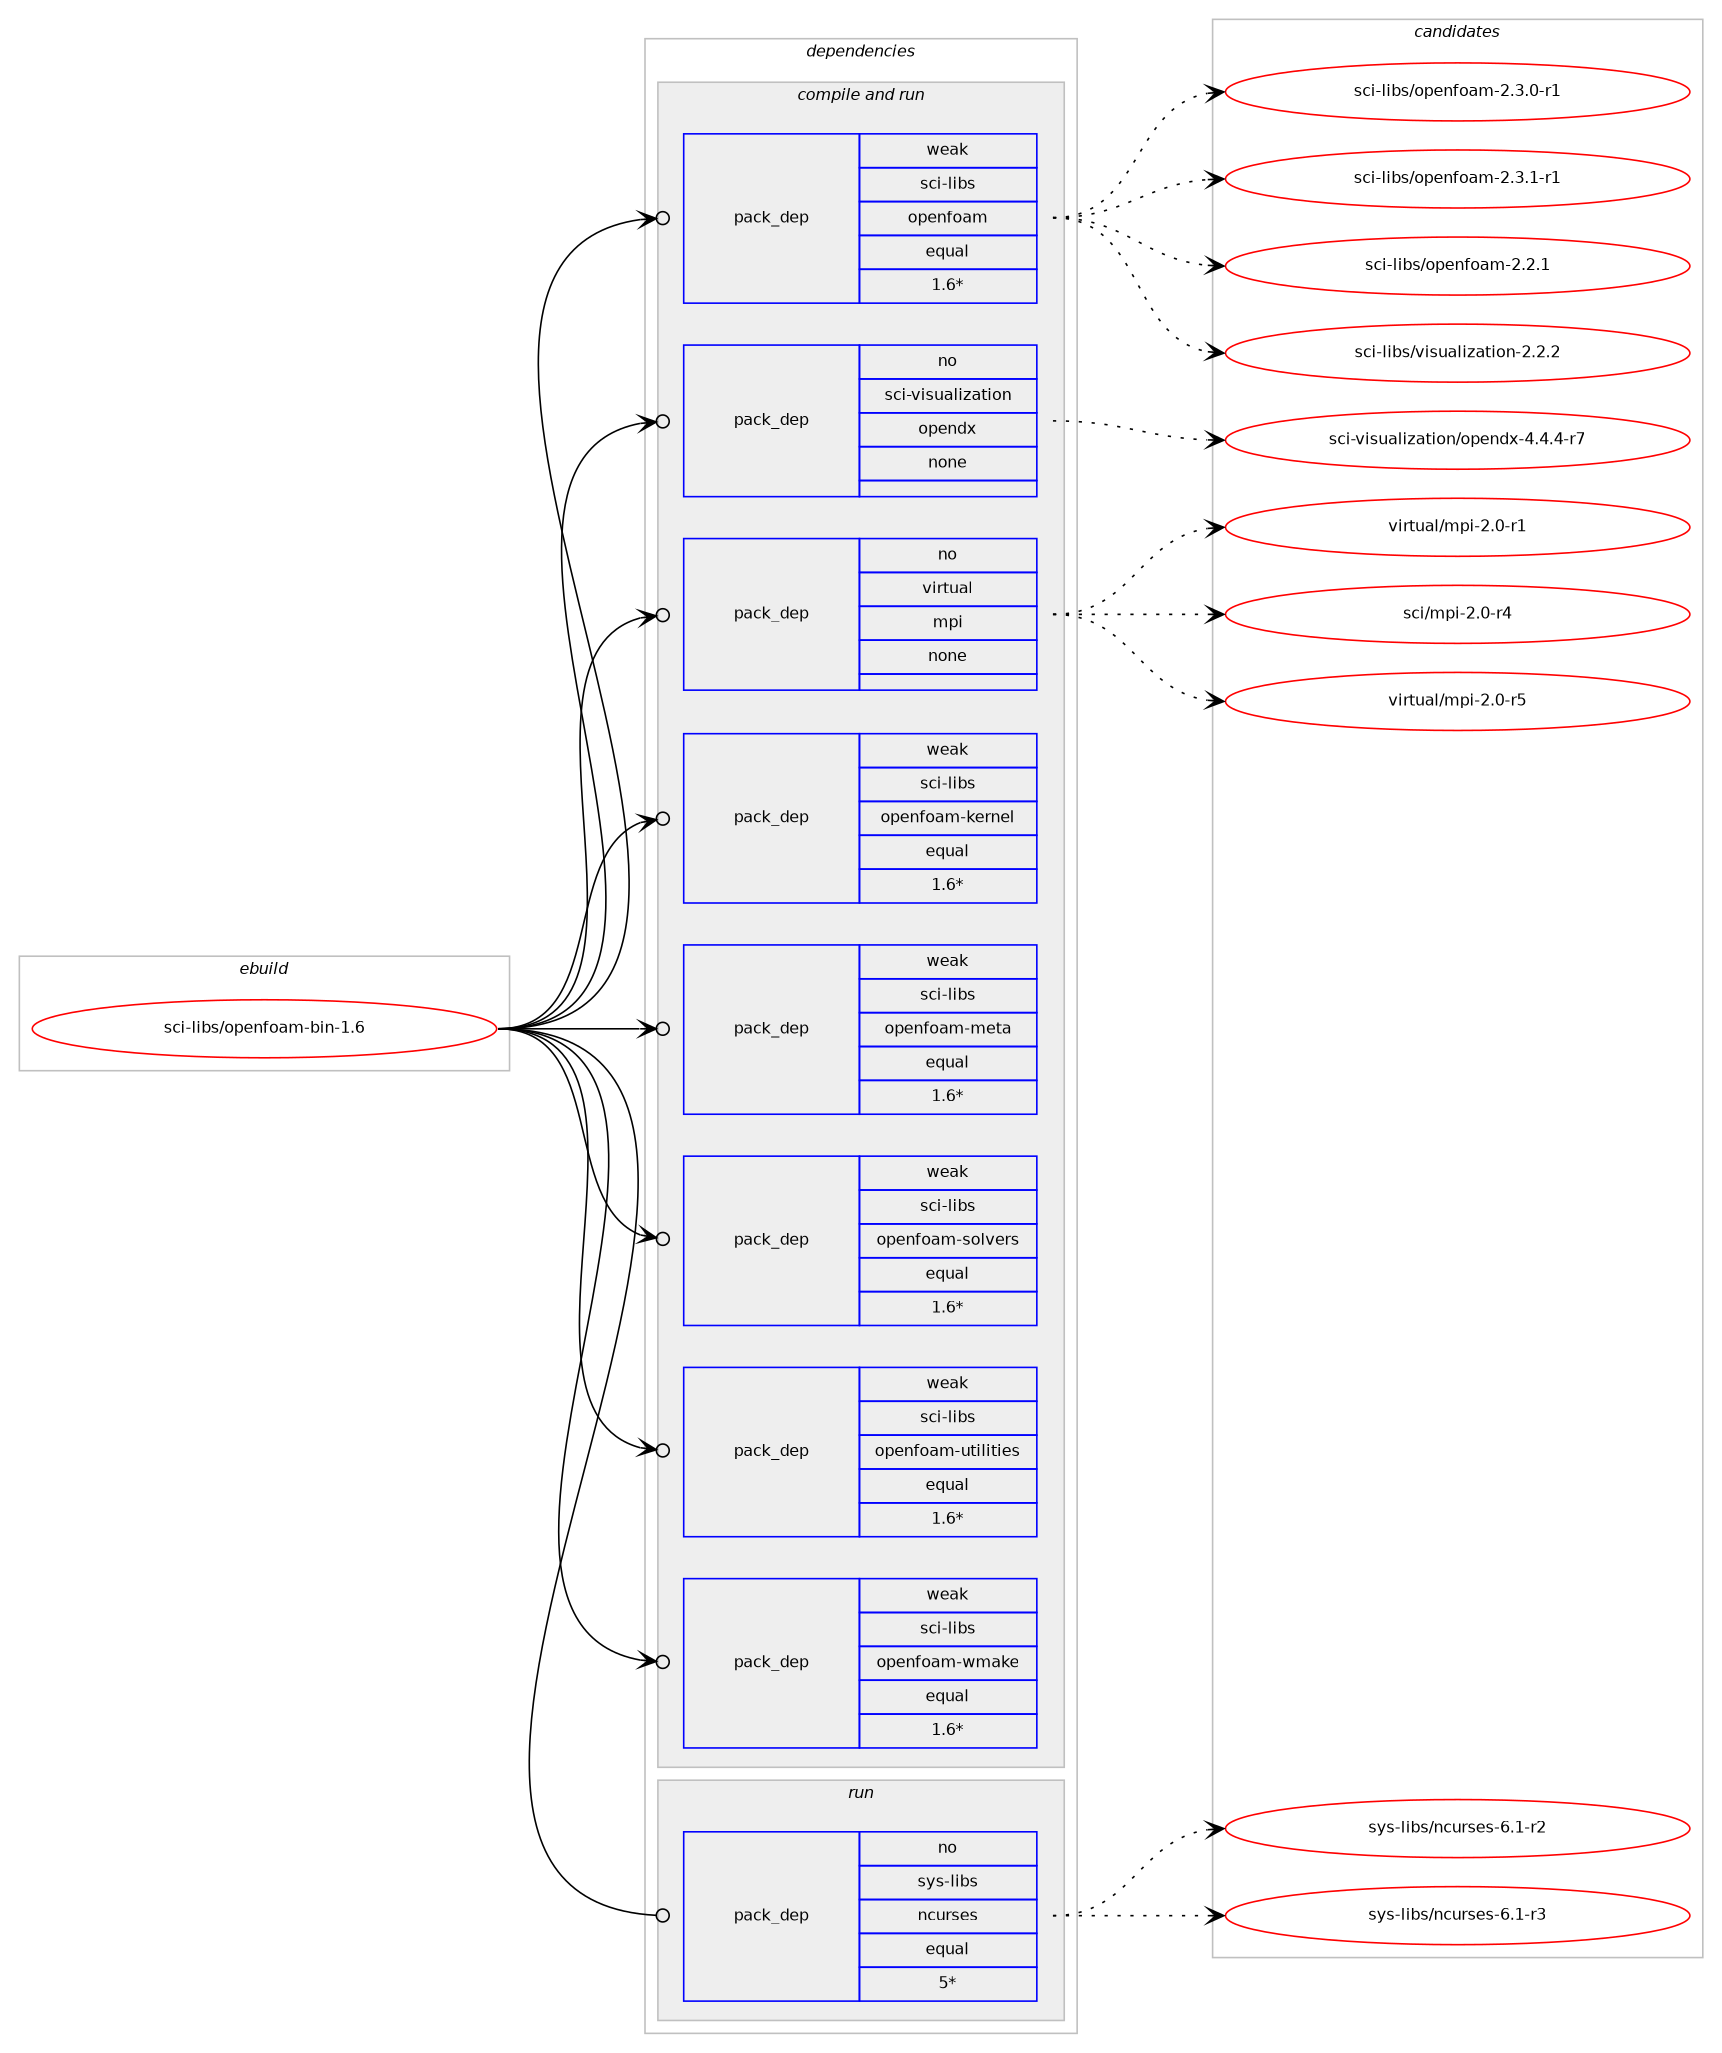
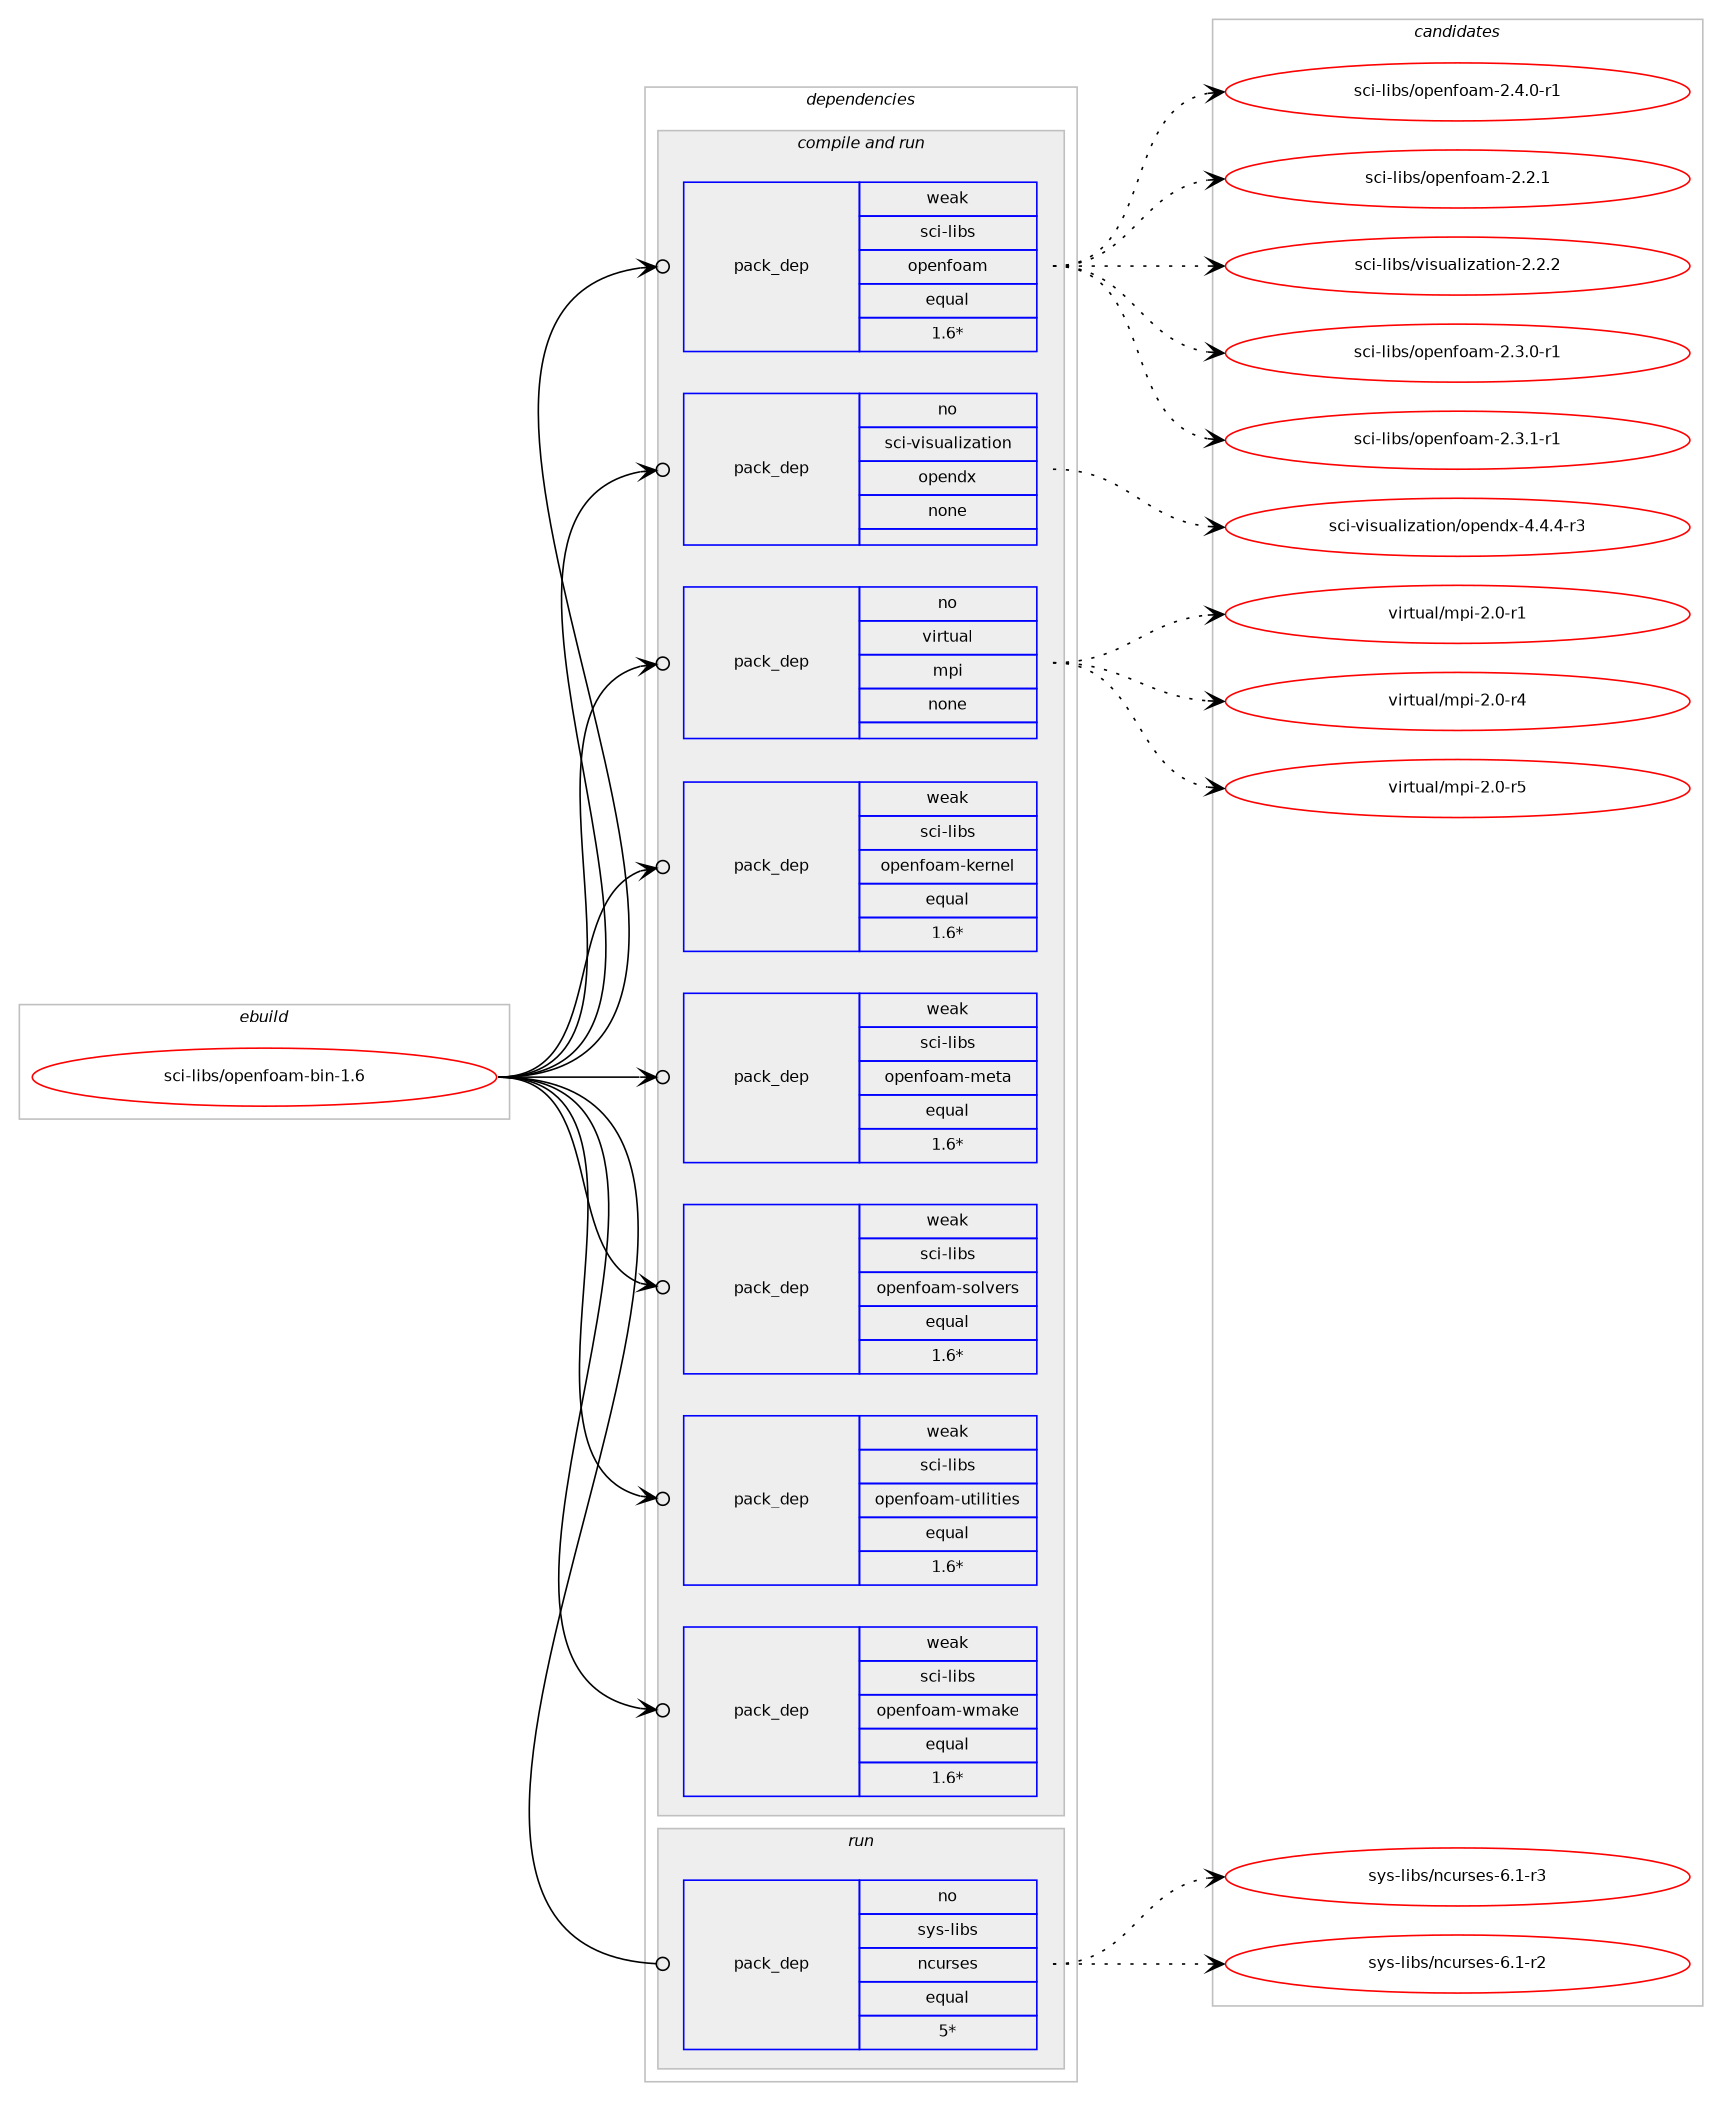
node "sci-libs/openfoam-2.4.0-r1": added
node "sci-visualization/opendx-4.4.4-r7": label "sci-visualization/opendx-4.4.4-r7" -> "sci-visualization/opendx-4.4.4-r3"
node "sci/mpi-2.0-r4": label "sci/mpi-2.0-r4" -> "virtual/mpi-2.0-r4"
